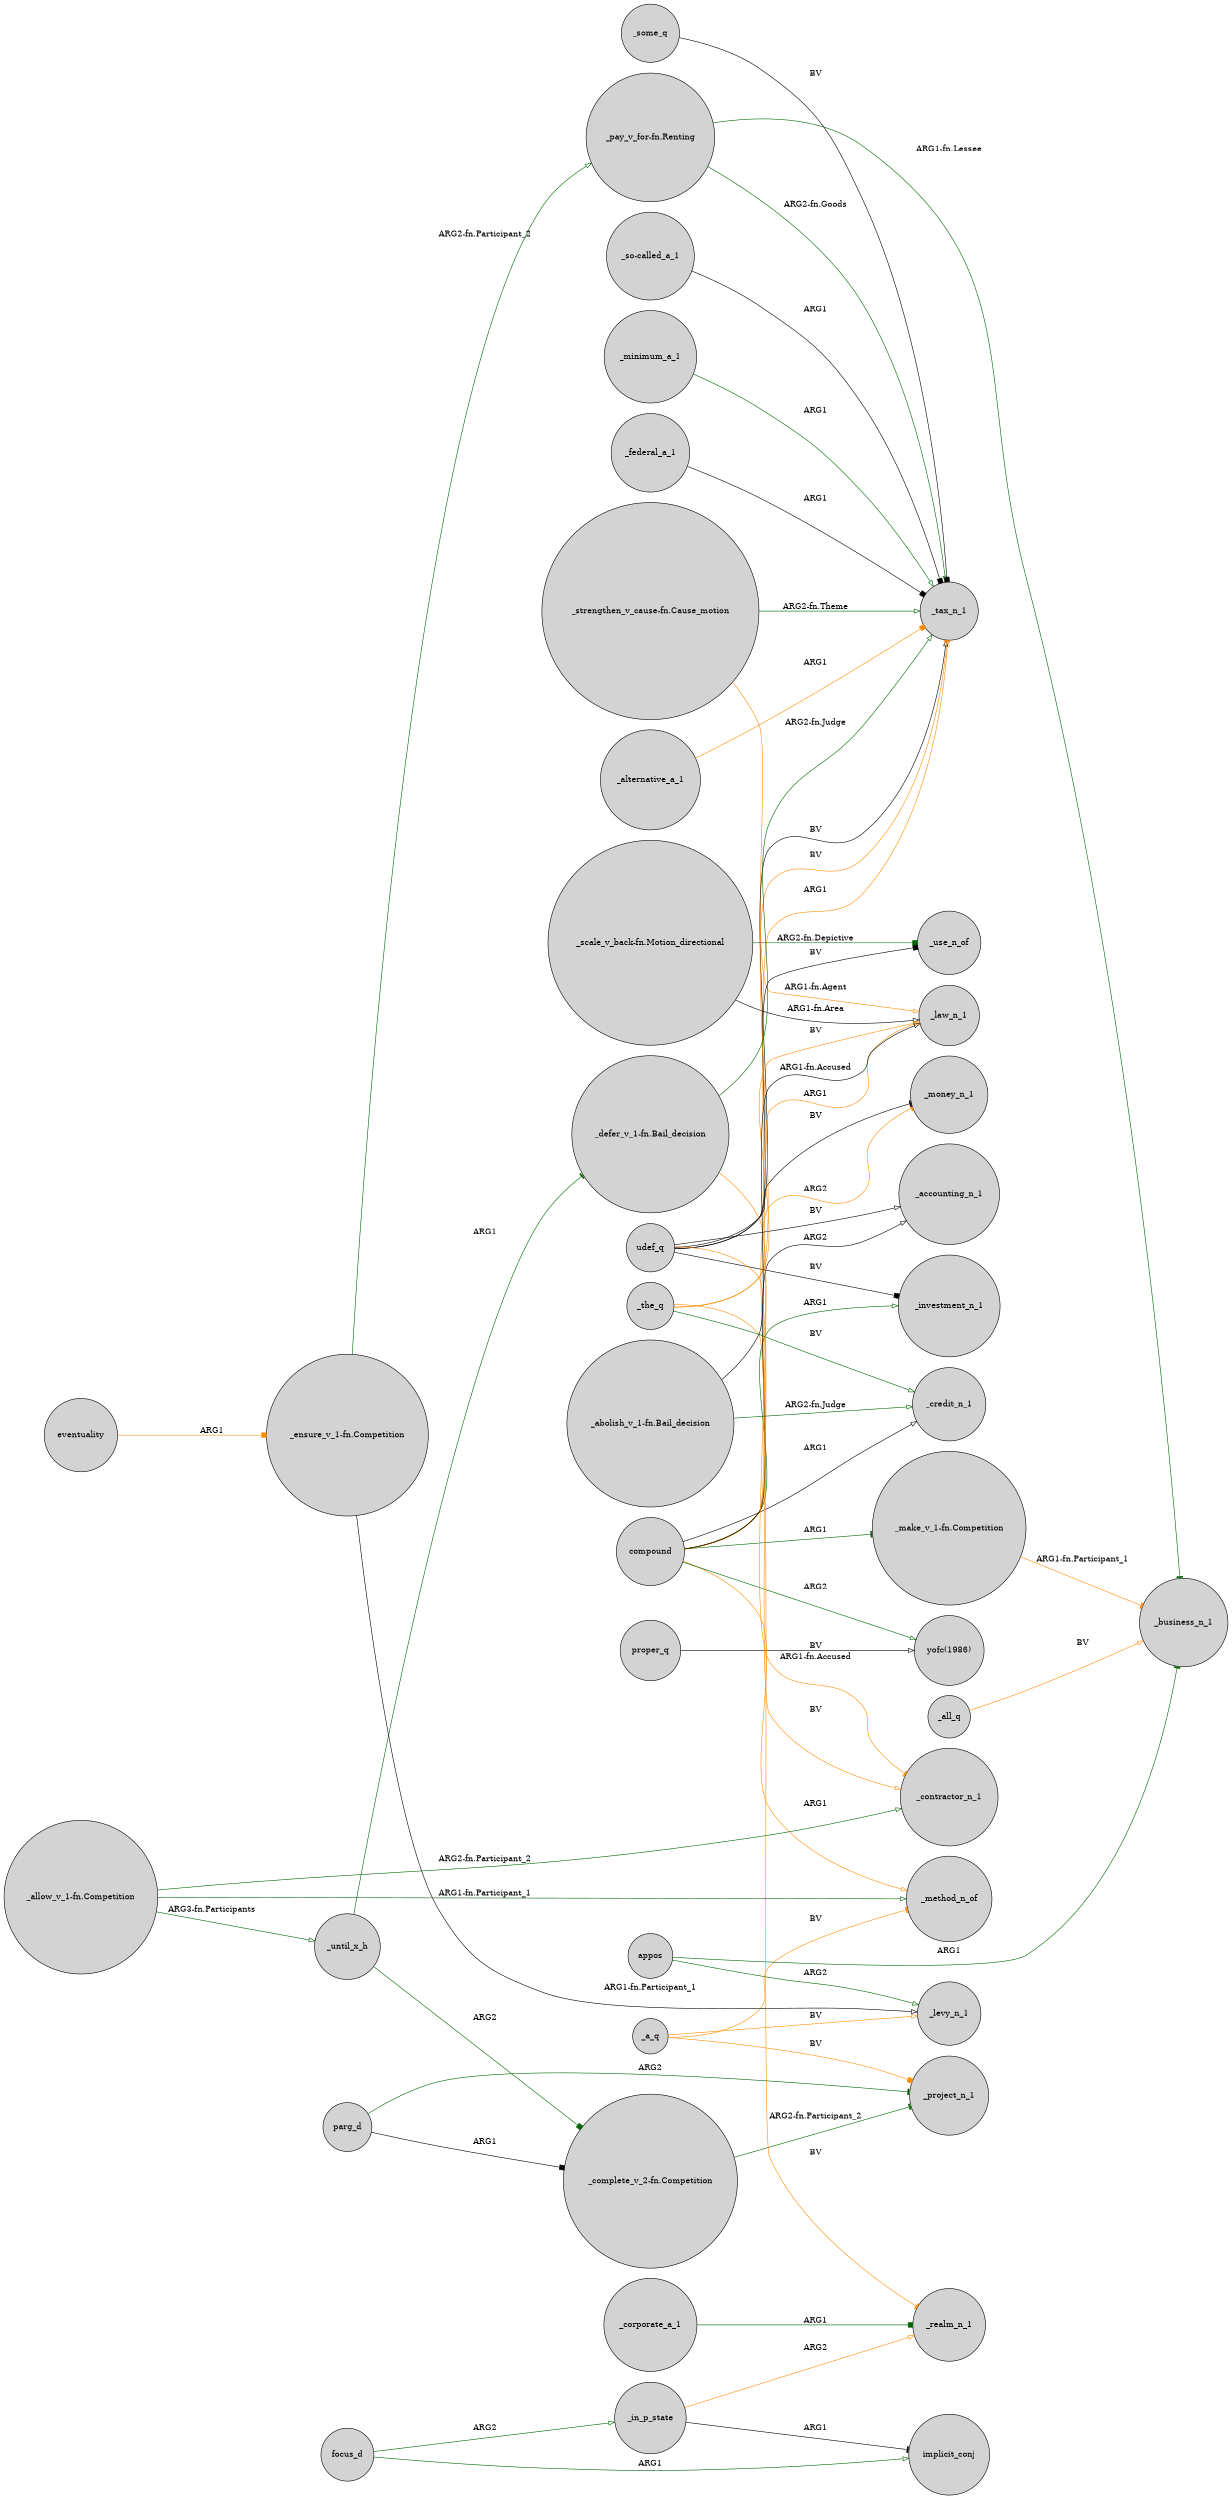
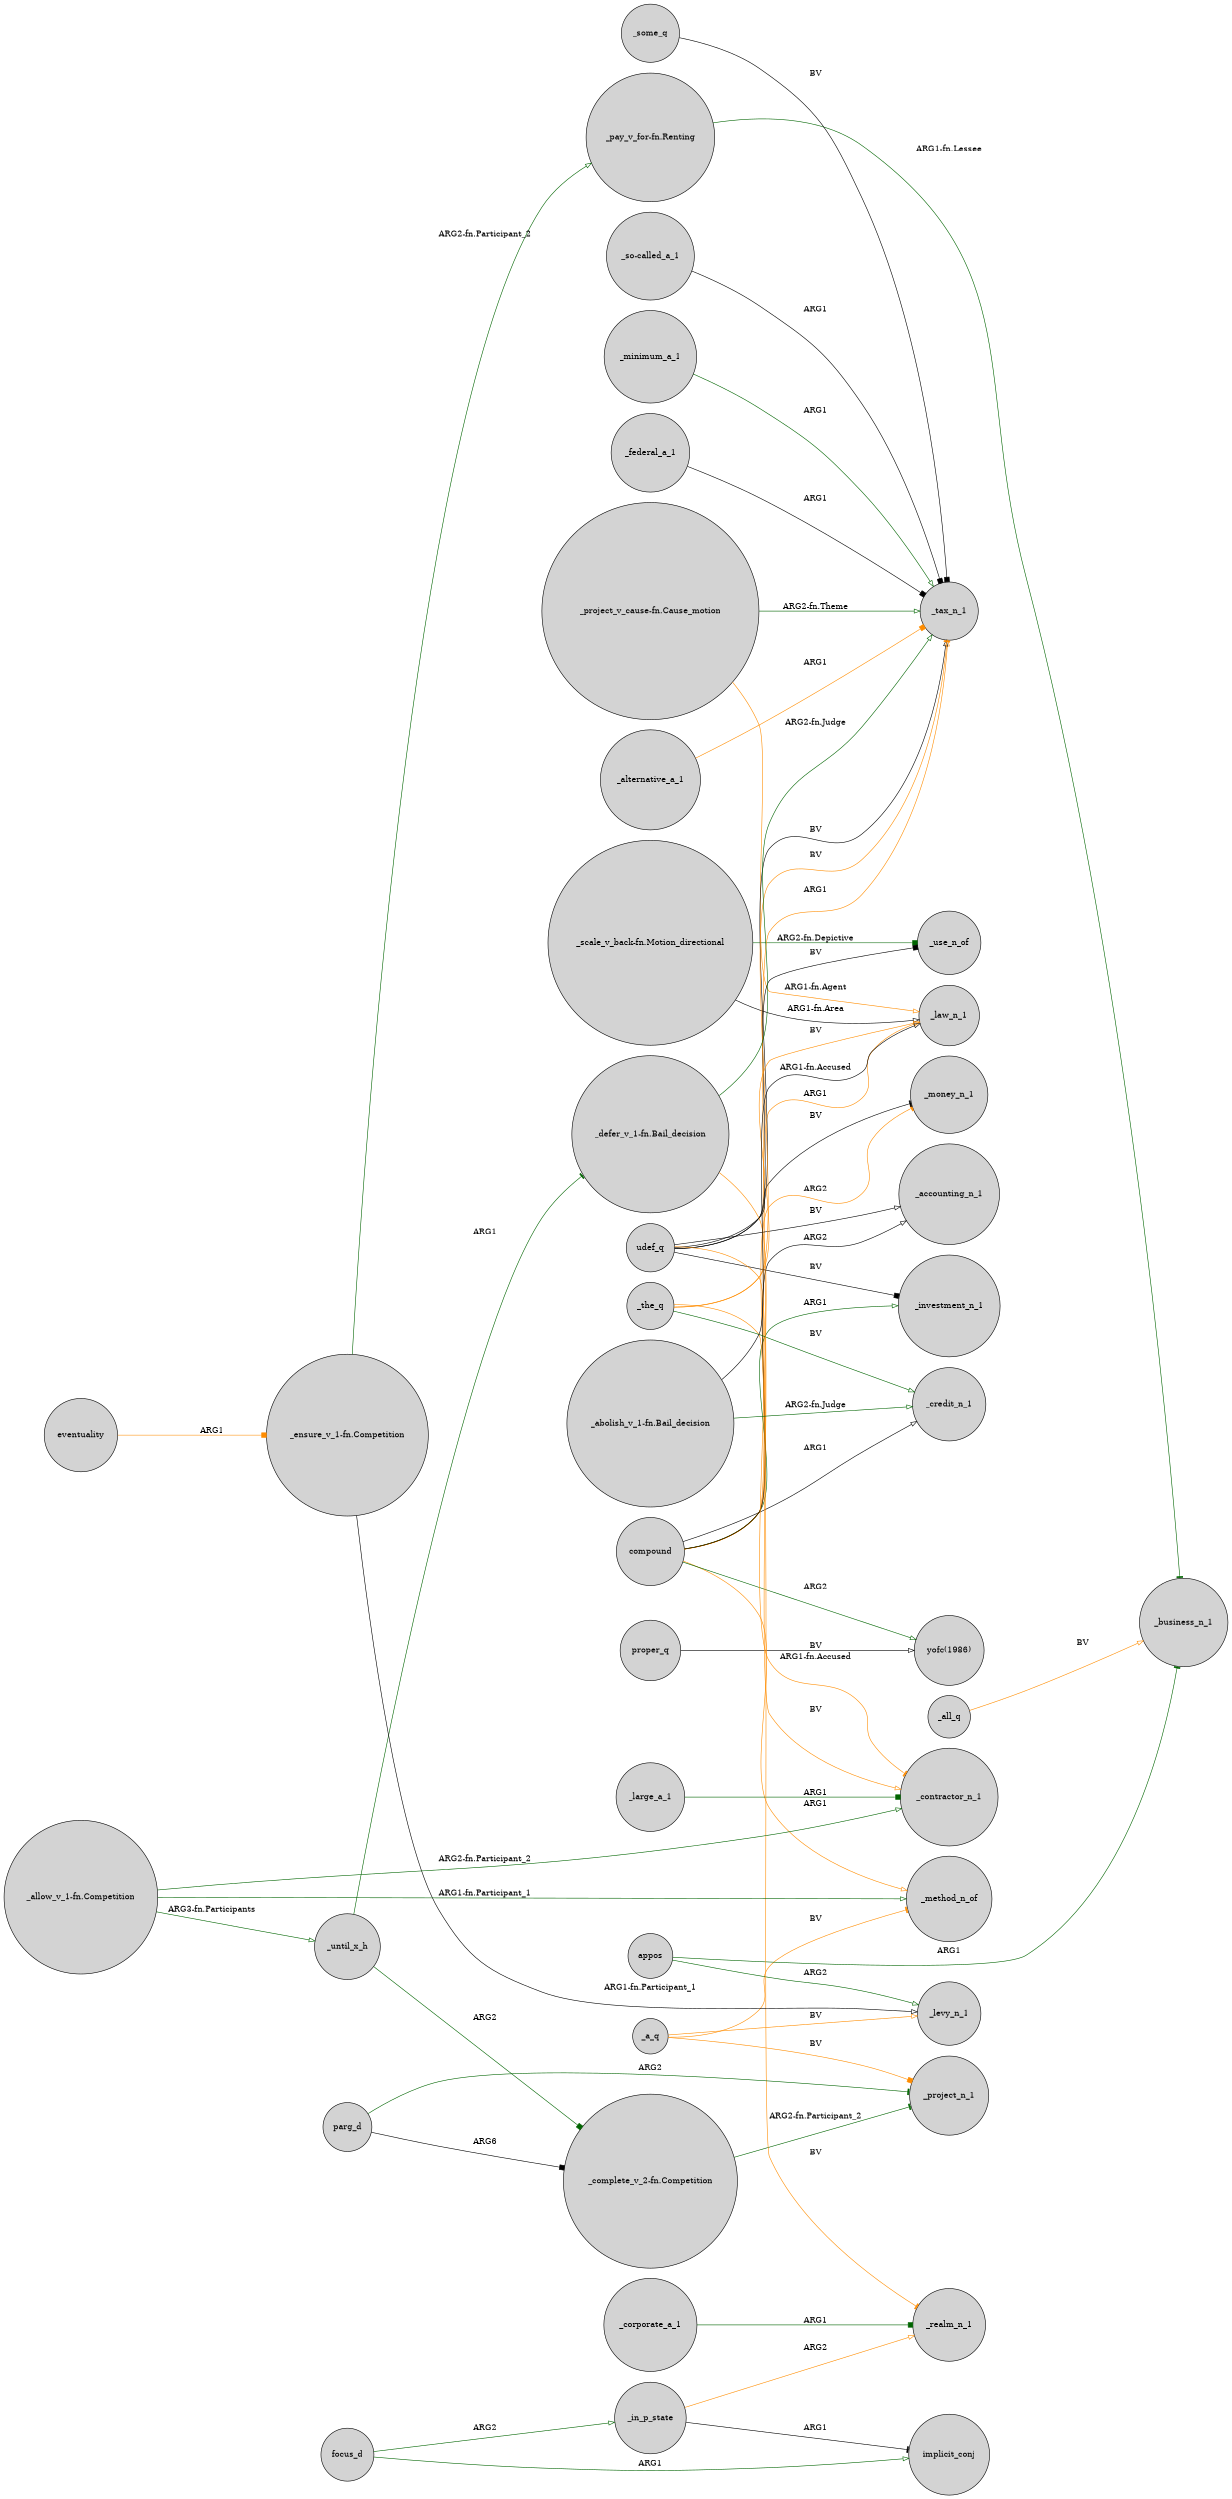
edge "_pay_v_for-fn.Renting" -> "_tax_n_1": removed, label "ARG2-fn.Goods"
node "_strengthen_v_cause-fn.Cause_motion": label "_strengthen_v_cause-fn.Cause_motion" -> "_project_v_cause-fn.Cause_motion"
node "_make_v_1-fn.Competition": removed
node "_large_a_1": added
edge "parg_d" -> "_complete_v_2-fn.Competition": label "ARG1" -> "ARG6"
